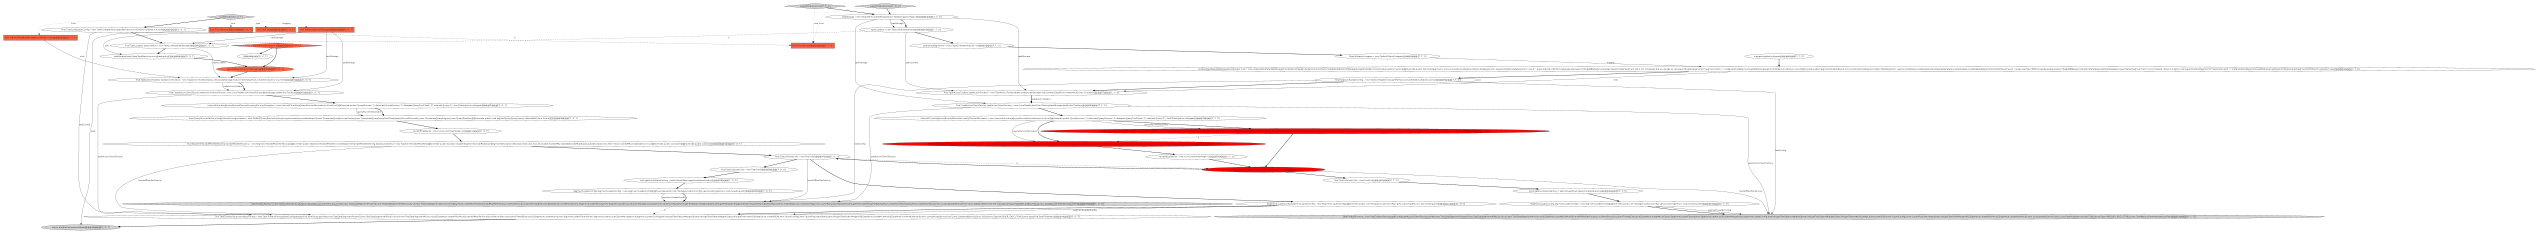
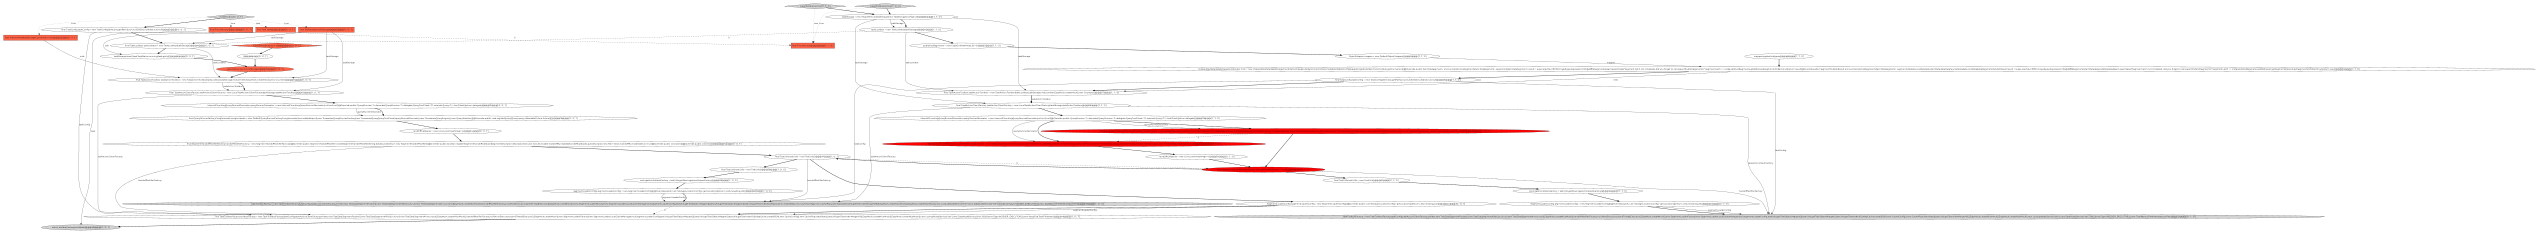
edge "makeToolbox['0', '0', '1']" -> "final TaskStorage taskStorage@@@2@@@['0', '0', '1']": label "mapper" -> "true"
edge "EntryExistsException e@@@8@@@['0', '0', '1']" -> "taskLockbox.syncFromStorage()@@@10@@@['0', '0', '1']": now "{}@@@8@@@['0', '0', '1']" -> "taskLockbox.syncFromStorage()@@@10@@@['0', '0', '1']"
